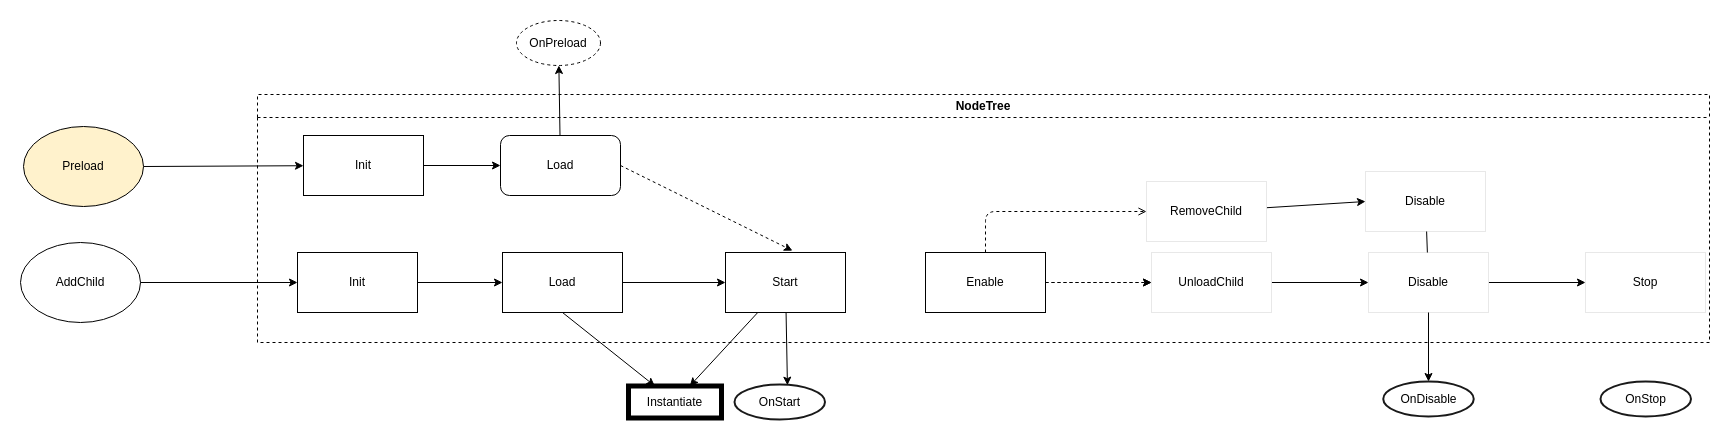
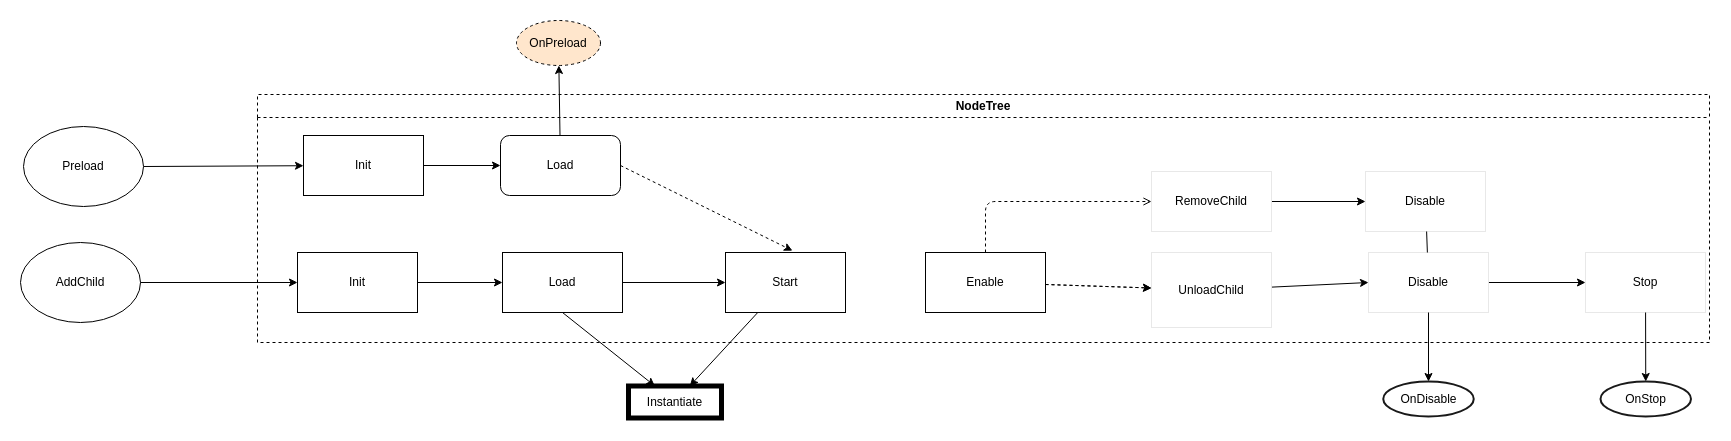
node "OnPreload": fillcolor #ffffff -> #ffe6cc
node "Preload": fillcolor #fff2cc -> #ffffff
node "RemoveChild": moved (1207, 212) -> (1212, 202)
node "UnloadChild": size 120x60 -> 120x75
edge "Stop" -> "OnStop": added
edge "Start" -> "OnStart": removed
node "OnStart": removed
